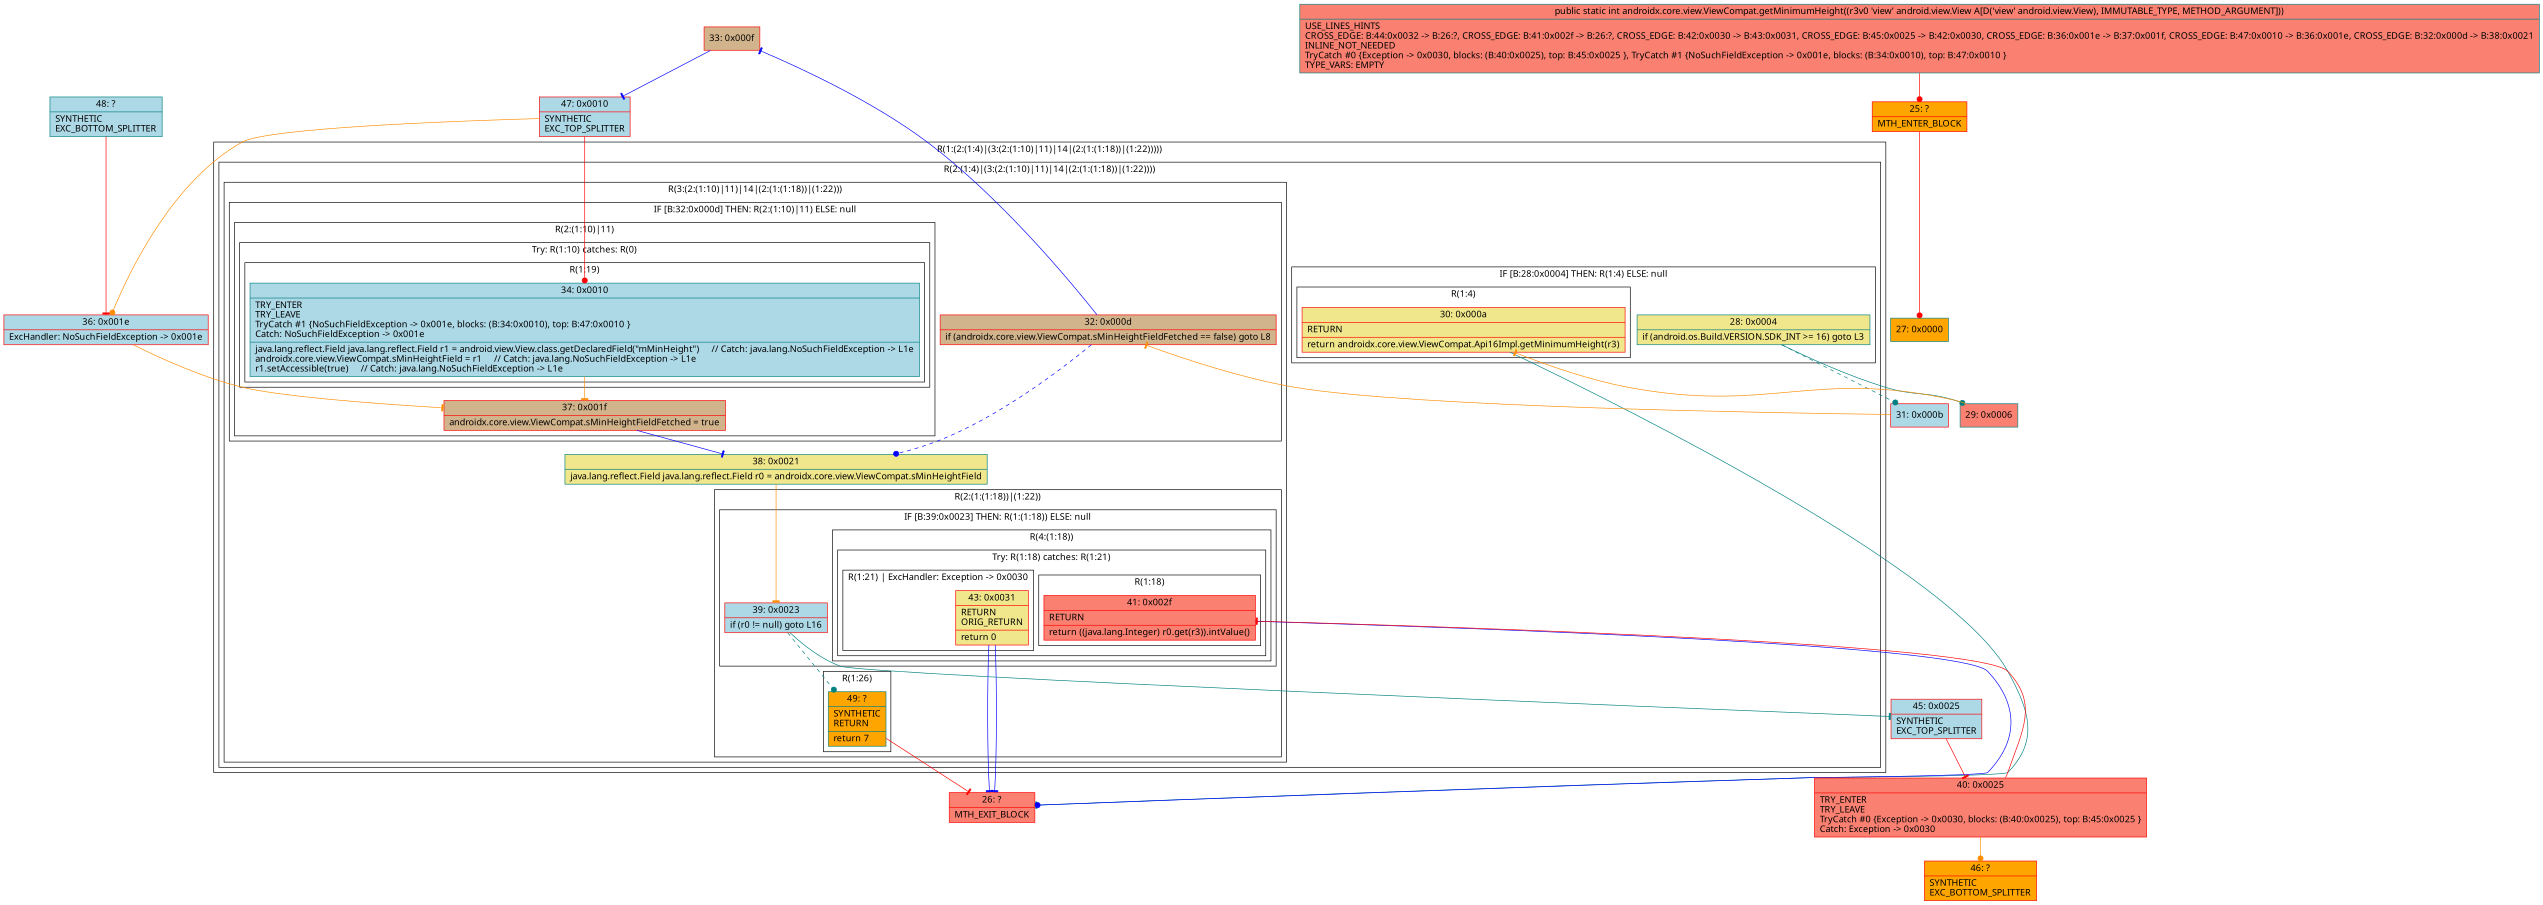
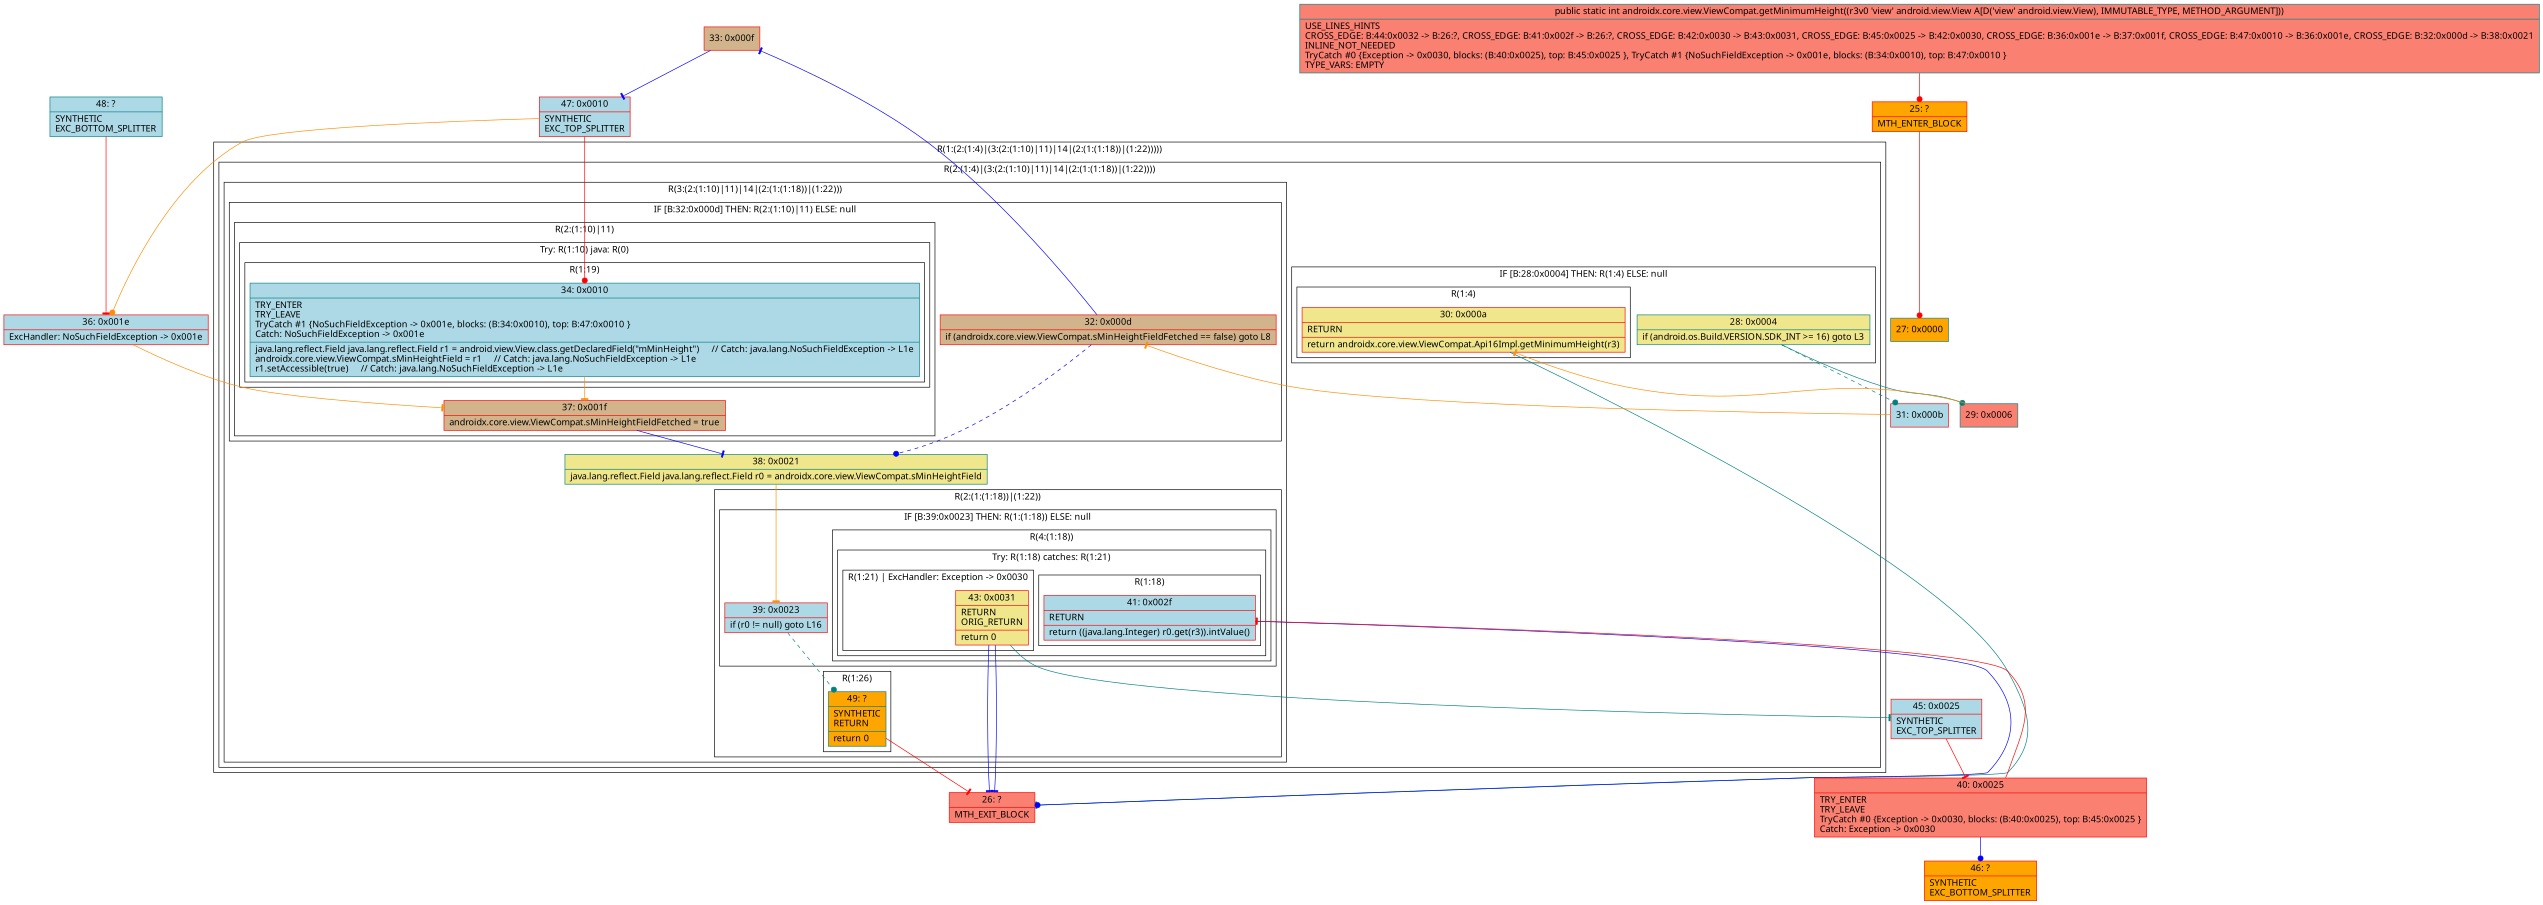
cluster "Try: R(1:10) catches: R(0)": label "Try: R(1:10) catches: R(0)" -> "Try: R(1:10) java: R(0)"
node "41: 0x002f": fillcolor salmon -> lightblue
edge "39: 0x0023" -> "45: 0x0025": now "43: 0x0031" -> "45: 0x0025"
node "49: ?": text "return 7" -> "return 0"
edge "40: 0x0025" -> "46: ?": color darkorange -> blue
